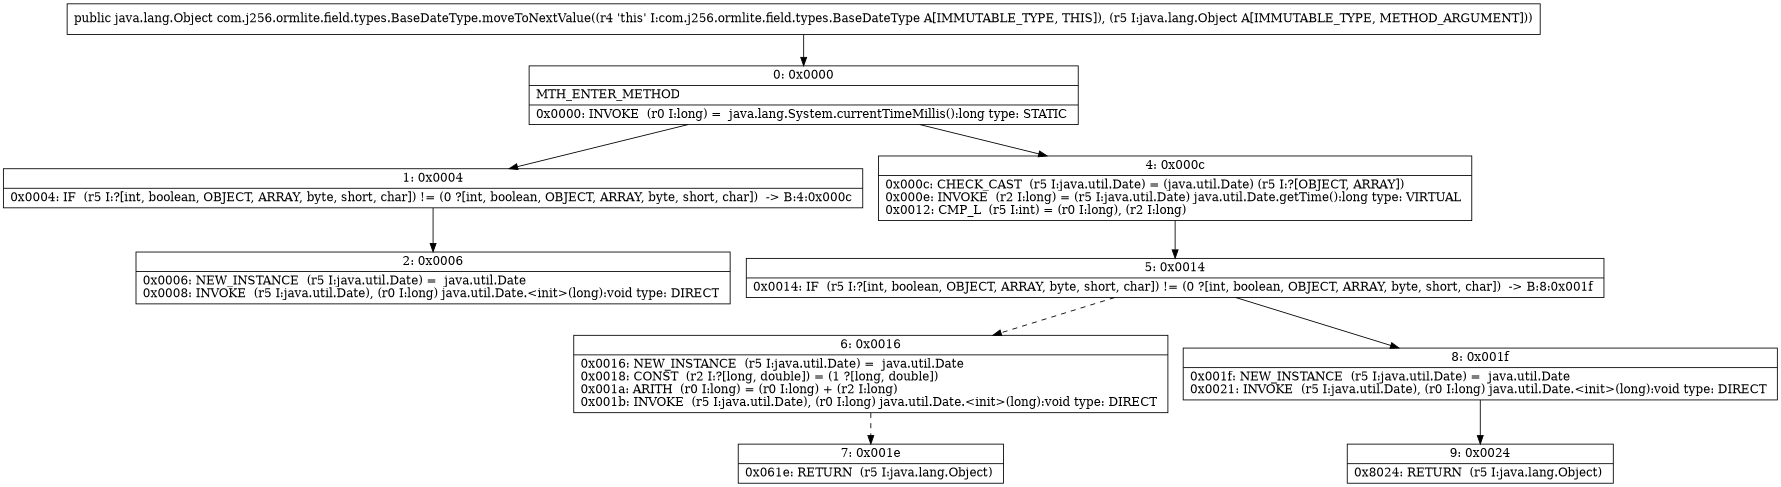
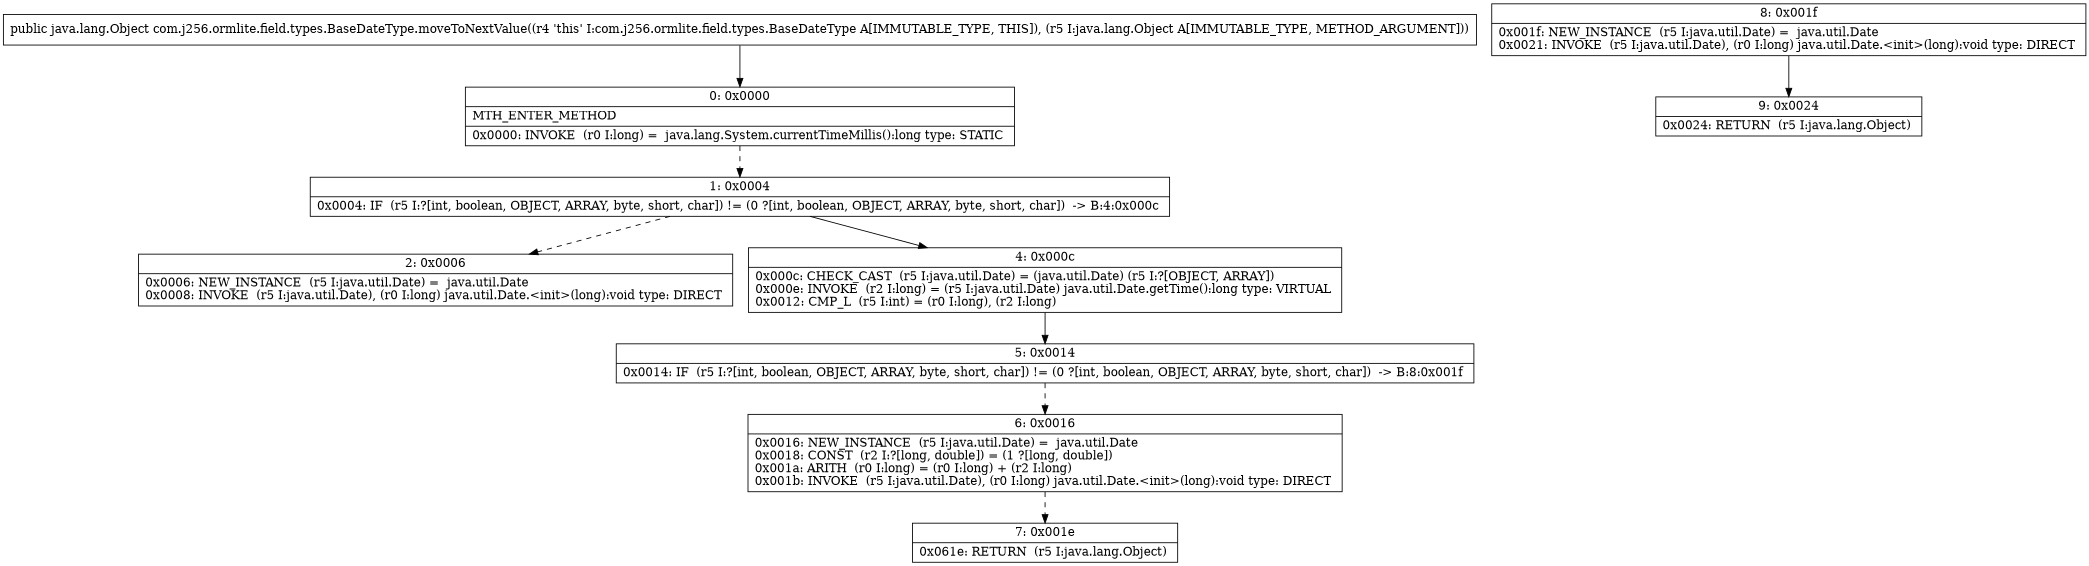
edge "0: 0x0000" -> "4: 0x000c": now "1: 0x0004" -> "4: 0x000c"
edge "0: 0x0000" -> "1: 0x0004": style solid -> dashed
edge "1: 0x0004" -> "2: 0x0006": style solid -> dashed
edge "5: 0x0014" -> "8: 0x001f": removed
node "9: 0x0024": text "0x8024: RETURN  (r5 I:java.lang.Object)" -> "0x0024: RETURN  (r5 I:java.lang.Object)"
